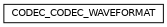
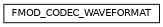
node "CODEC_CODEC_WAVEFORMAT": label "CODEC_CODEC_WAVEFORMAT" -> "FMOD_CODEC_WAVEFORMAT"
